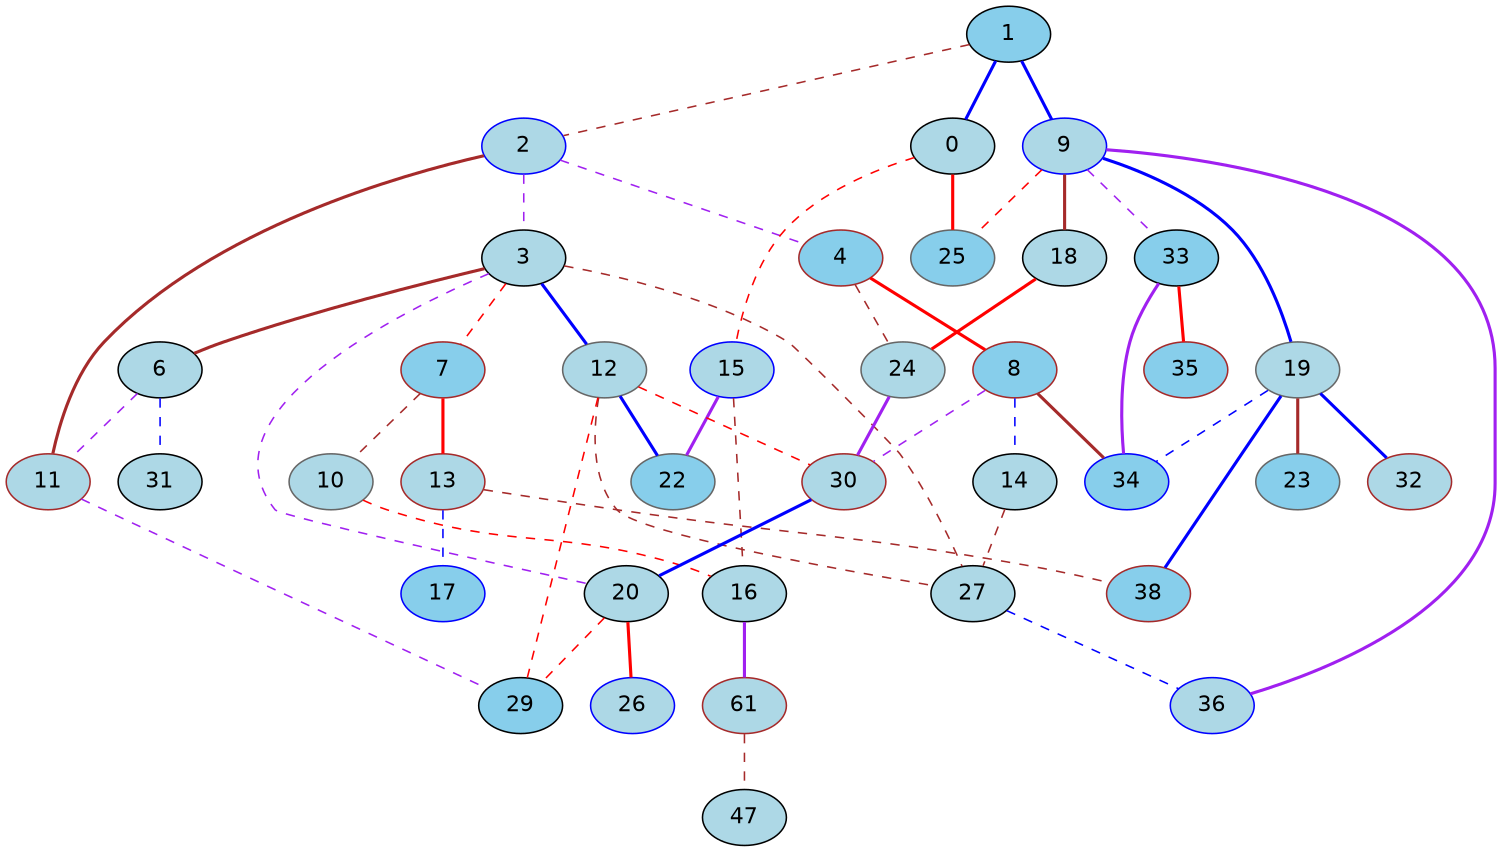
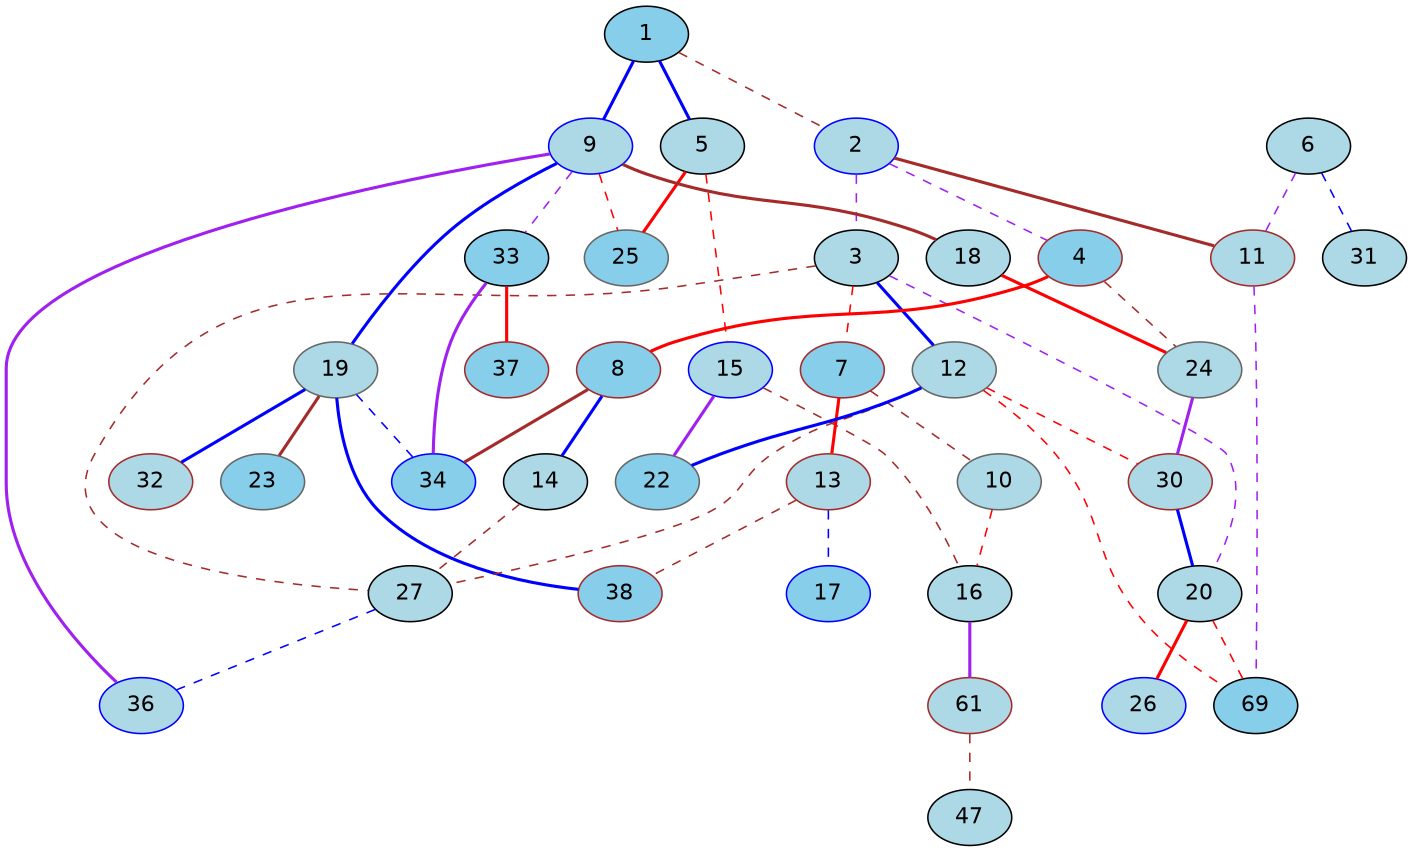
node "0": label "0" -> "5"
edge "3" -- "6": removed
node "35": label "35" -> "37"
edge "8" -- "30": removed
edge "8" -- "14": style dashed -> bold
node "29": label "29" -> "69"
